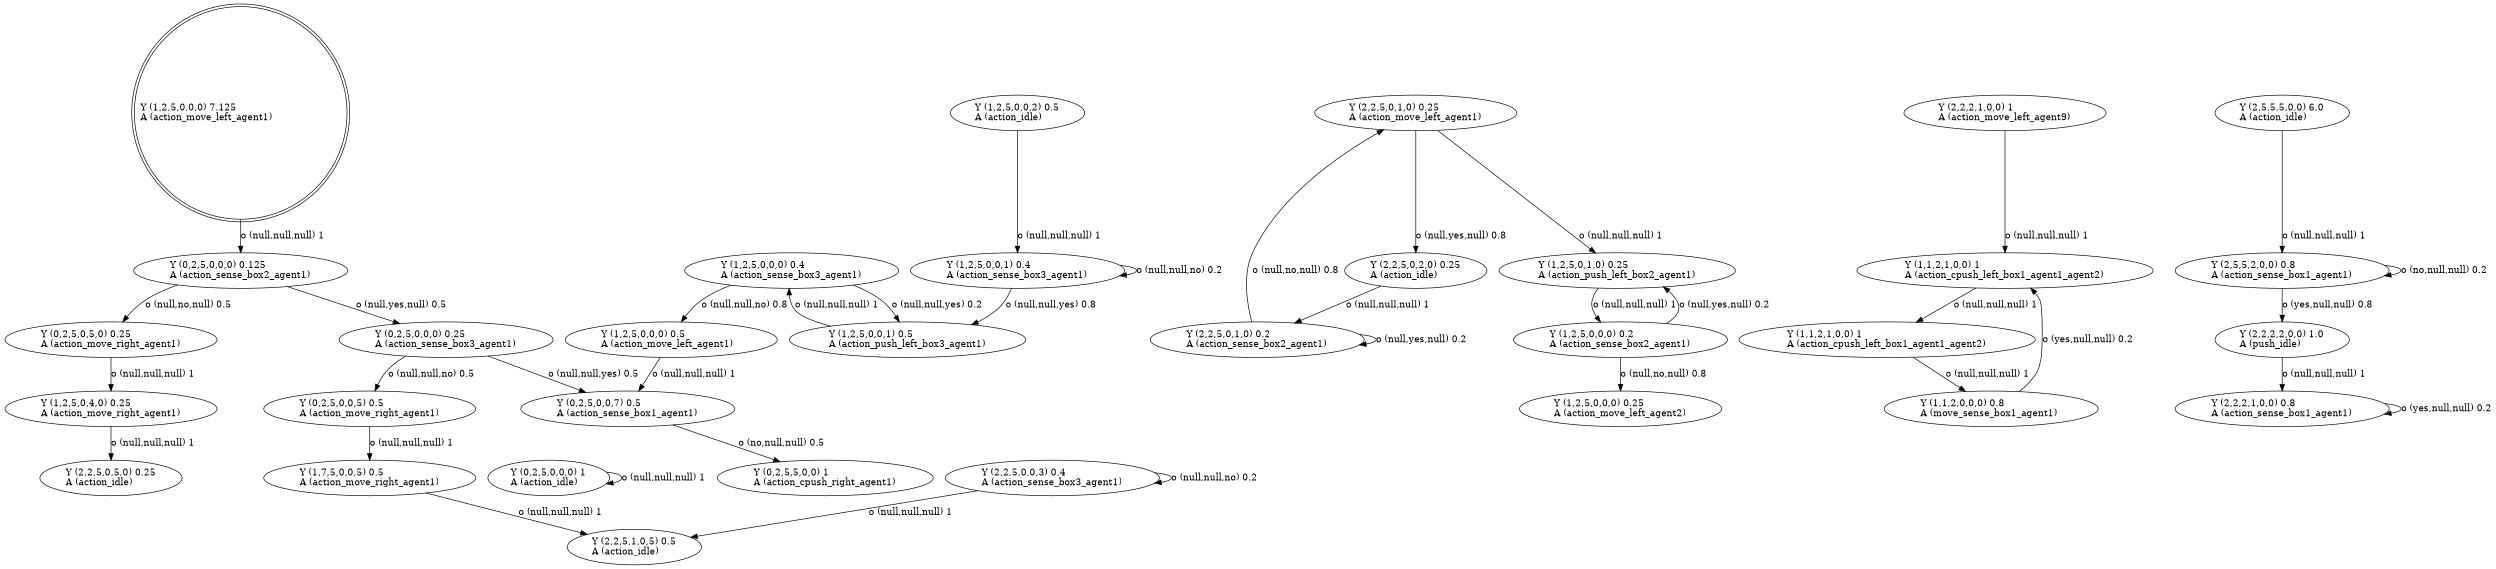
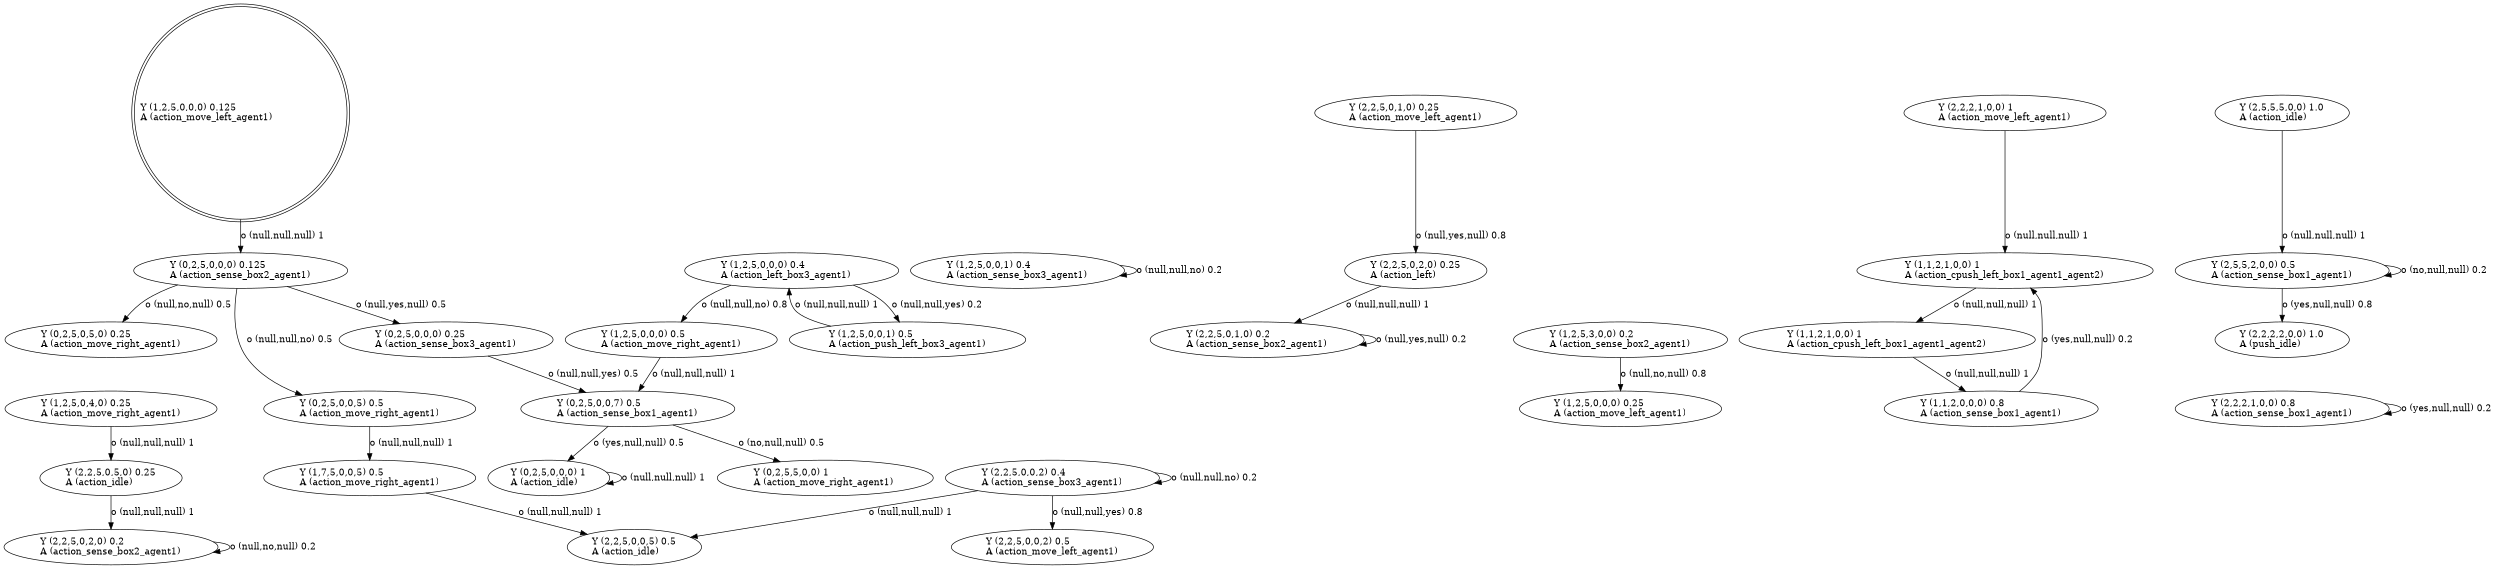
node "Y (1,2,5,0,0,0) 7.125 A (action_move_left_agent1)": label "Y (1,2,5,0,0,0) 7.125 A (action_move_left_agent1)" -> "Y (1,2,5,0,0,0) 0.125 A (action_move_left_agent1)"
node "Y (1,2,5,0,0,2) 0.5 A (action_idle)": removed
node "Y (2,2,2,1,0,0) 1 A (action_move_left_agent9)": label "Y (2,2,2,1,0,0) 1 A (action_move_left_agent9)" -> "Y (2,2,2,1,0,0) 1 A (action_move_left_agent1)"
node "Y (2,5,5,5,0,0) 6.0 A (action_idle)": label "Y (2,5,5,5,0,0) 6.0 A (action_idle)" -> "Y (2,5,5,5,0,0) 1.0 A (action_idle)"
edge "Y (2,2,5,0,1,0) 0.2 A (action_sense_box2_agent1)" -> "Y (2,2,5,0,1,0) 0.25 A (action_move_left_agent1)": removed, label "o (null,no,null) 0.8"
node "Y (1,2,5,0,0,0) 0.4 A (action_sense_box3_agent1)": label "Y (1,2,5,0,0,0) 0.4 A (action_sense_box3_agent1)" -> "Y (1,2,5,0,0,0) 0.4 A (action_left_box3_agent1)"
node "Y (2,2,5,0,2,0) 0.25 A (action_idle)": label "Y (2,2,5,0,2,0) 0.25 A (action_idle)" -> "Y (2,2,5,0,2,0) 0.25 A (action_left)"
node "Y (1,2,5,0,1,0) 0.25 A (action_push_left_box2_agent1)": removed
node "Y (2,5,5,2,0,0) 0.8 A (action_sense_box1_agent1)": label "Y (2,5,5,2,0,0) 0.8 A (action_sense_box1_agent1)" -> "Y (2,5,5,2,0,0) 0.5 A (action_sense_box1_agent1)"
edge "Y (1,2,5,0,0,1) 0.4 A (action_sense_box3_agent1)" -> "Y (1,2,5,0,0,1) 0.5 A (action_push_left_box3_agent1)": removed, label "o (null,null,yes) 0.8"
node "Y (1,2,5,0,0,0) 0.5 A (action_move_left_agent1)": label "Y (1,2,5,0,0,0) 0.5 A (action_move_left_agent1)" -> "Y (1,2,5,0,0,0) 0.5 A (action_move_right_agent1)"
node "Y (1,2,5,0,0,0) 0.2 A (action_sense_box2_agent1)": label "Y (1,2,5,0,0,0) 0.2 A (action_sense_box2_agent1)" -> "Y (1,2,5,3,0,0) 0.2 A (action_sense_box2_agent1)"
edge "Y (0,2,5,0,0,0) 0.25 A (action_sense_box3_agent1)" -> "Y (0,2,5,0,0,5) 0.5 A (action_move_right_agent1)": now "Y (0,2,5,0,0,0) 0.125 A (action_sense_box2_agent1)" -> "Y (0,2,5,0,0,5) 0.5 A (action_move_right_agent1)"
edge "Y (0,2,5,0,5,0) 0.25 A (action_move_right_agent1)" -> "Y (1,2,5,0,4,0) 0.25 A (action_move_right_agent1)": removed, label "o (null,null,null) 1"
edge "Y (2,2,2,2,0,0) 1.0 A (push_idle)" -> "Y (2,2,2,1,0,0) 0.8 A (action_sense_box1_agent1)": removed, label "o (null,null,null) 1"
node "Y (1,2,5,0,0,0) 0.25 A (action_move_left_agent2)": label "Y (1,2,5,0,0,0) 0.25 A (action_move_left_agent2)" -> "Y (1,2,5,0,0,0) 0.25 A (action_move_left_agent1)"
node "Y (1,1,2,0,0,0) 0.8 A (move_sense_box1_agent1)": label "Y (1,1,2,0,0,0) 0.8 A (move_sense_box1_agent1)" -> "Y (1,1,2,0,0,0) 0.8 A (action_sense_box1_agent1)"
edge "Y (0,2,5,0,0,7) 0.5 A (action_sense_box1_agent1)" -> "Y (0,2,5,0,0,0) 1 A (action_idle)": added, label "o (yes,null,null) 0.5"
node "Y (0,2,5,5,0,0) 1 A (action_cpush_right_agent1)": label "Y (0,2,5,5,0,0) 1 A (action_cpush_right_agent1)" -> "Y (0,2,5,5,0,0) 1 A (action_move_right_agent1)"
node "Y (2,2,5,0,0,3) 0.4 A (action_sense_box3_agent1)": label "Y (2,2,5,0,0,3) 0.4 A (action_sense_box3_agent1)" -> "Y (2,2,5,0,0,2) 0.4 A (action_sense_box3_agent1)"
node "Y (2,2,5,0,2,0) 0.2 A (action_sense_box2_agent1)": added
node "Y (2,2,5,1,0,5) 0.5 A (action_idle)": label "Y (2,2,5,1,0,5) 0.5 A (action_idle)" -> "Y (2,2,5,0,0,5) 0.5 A (action_idle)"
node "Y (2,2,5,0,0,2) 0.5 A (action_move_left_agent1)": added
